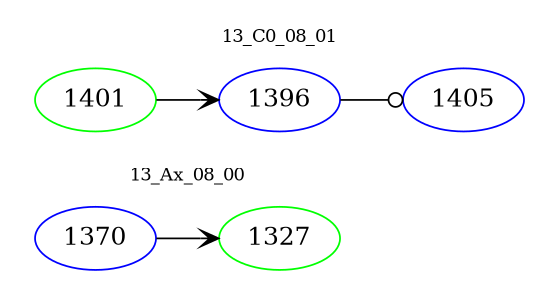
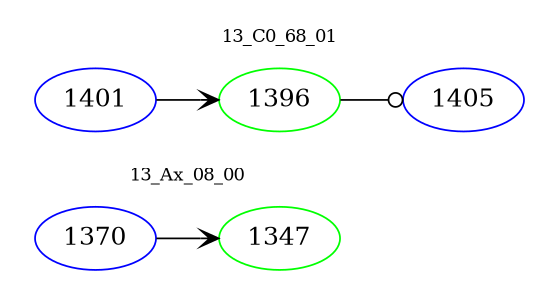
cluster "13_C0_08_01": label "13_C0_08_01" -> "13_C0_68_01"
node "1401": color green -> blue
node "1396": color blue -> green
node "1327": label "1327" -> "1347"
